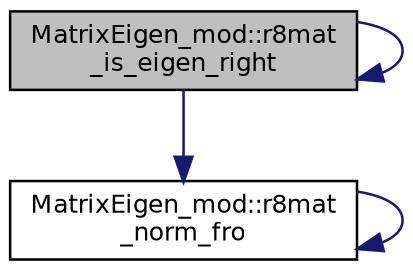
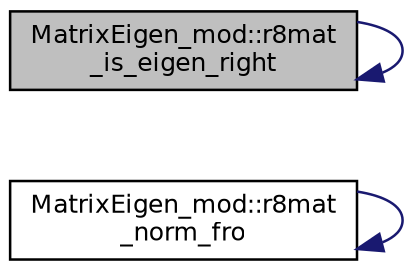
edge "MatrixEigen_mod::r8mat _is_eigen_right" -> "MatrixEigen_mod::r8mat _norm_fro": removed
